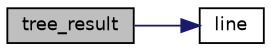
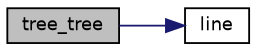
node "tree_result": label "tree_result" -> "tree_tree"
